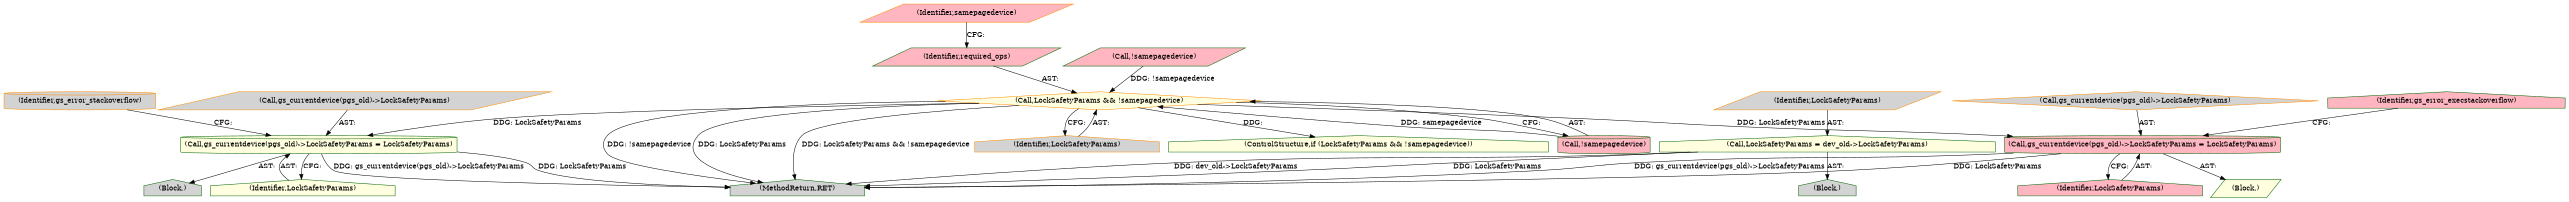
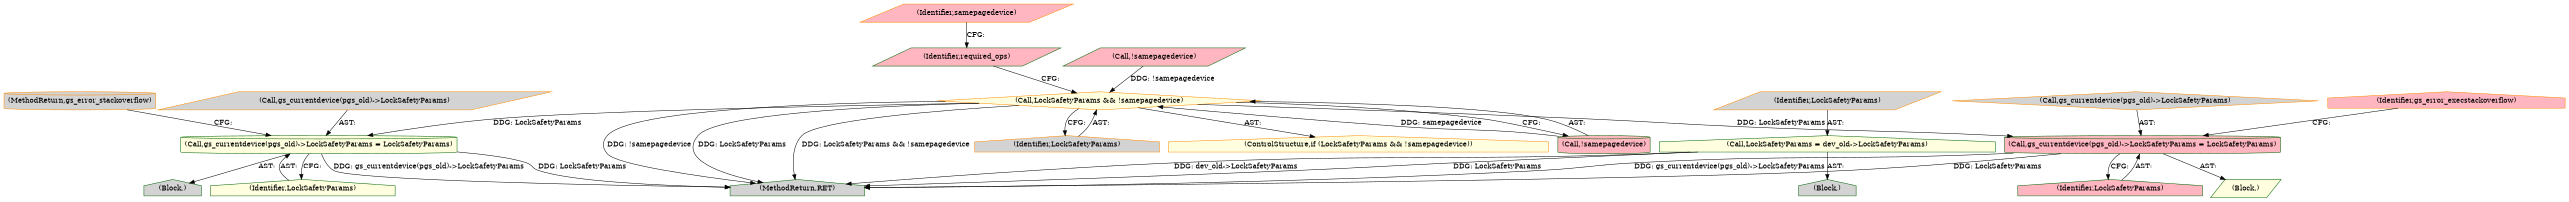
edge "(Identifier,required_ops)" -> "(Call,LockSafetyParams && !samepagedevice)": label "AST: " -> "CFG: "
node "(Identifier,gs_error_stackoverflow)": label "(Identifier,gs_error_stackoverflow)" -> "(MethodReturn,gs_error_stackoverflow)"
node "(Identifier,gs_error_execstackoverflow)": color darkgreen -> darkorange
edge "(Call,LockSafetyParams && !samepagedevice)" -> "(ControlStructure,if (LockSafetyParams && !samepagedevice))": label "DDG: " -> "AST: "
node "(ControlStructure,if (LockSafetyParams && !samepagedevice))": color darkgreen -> darkorange
